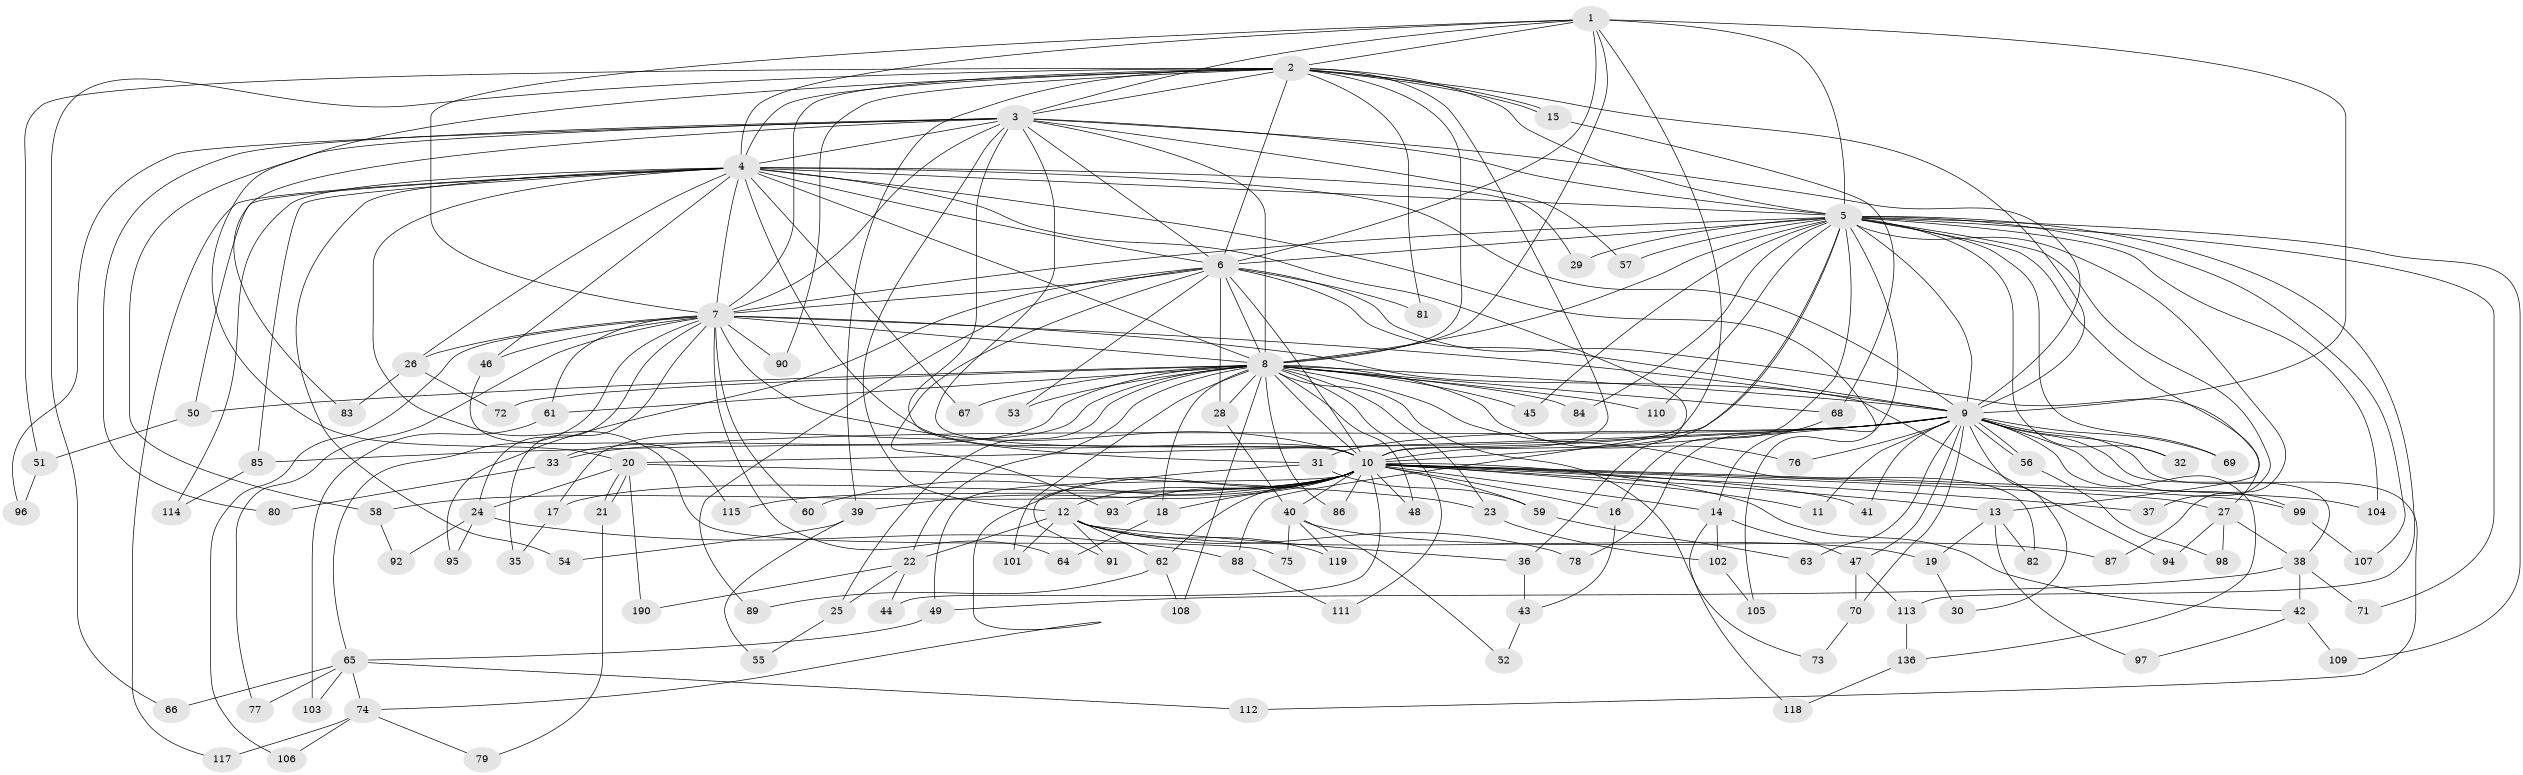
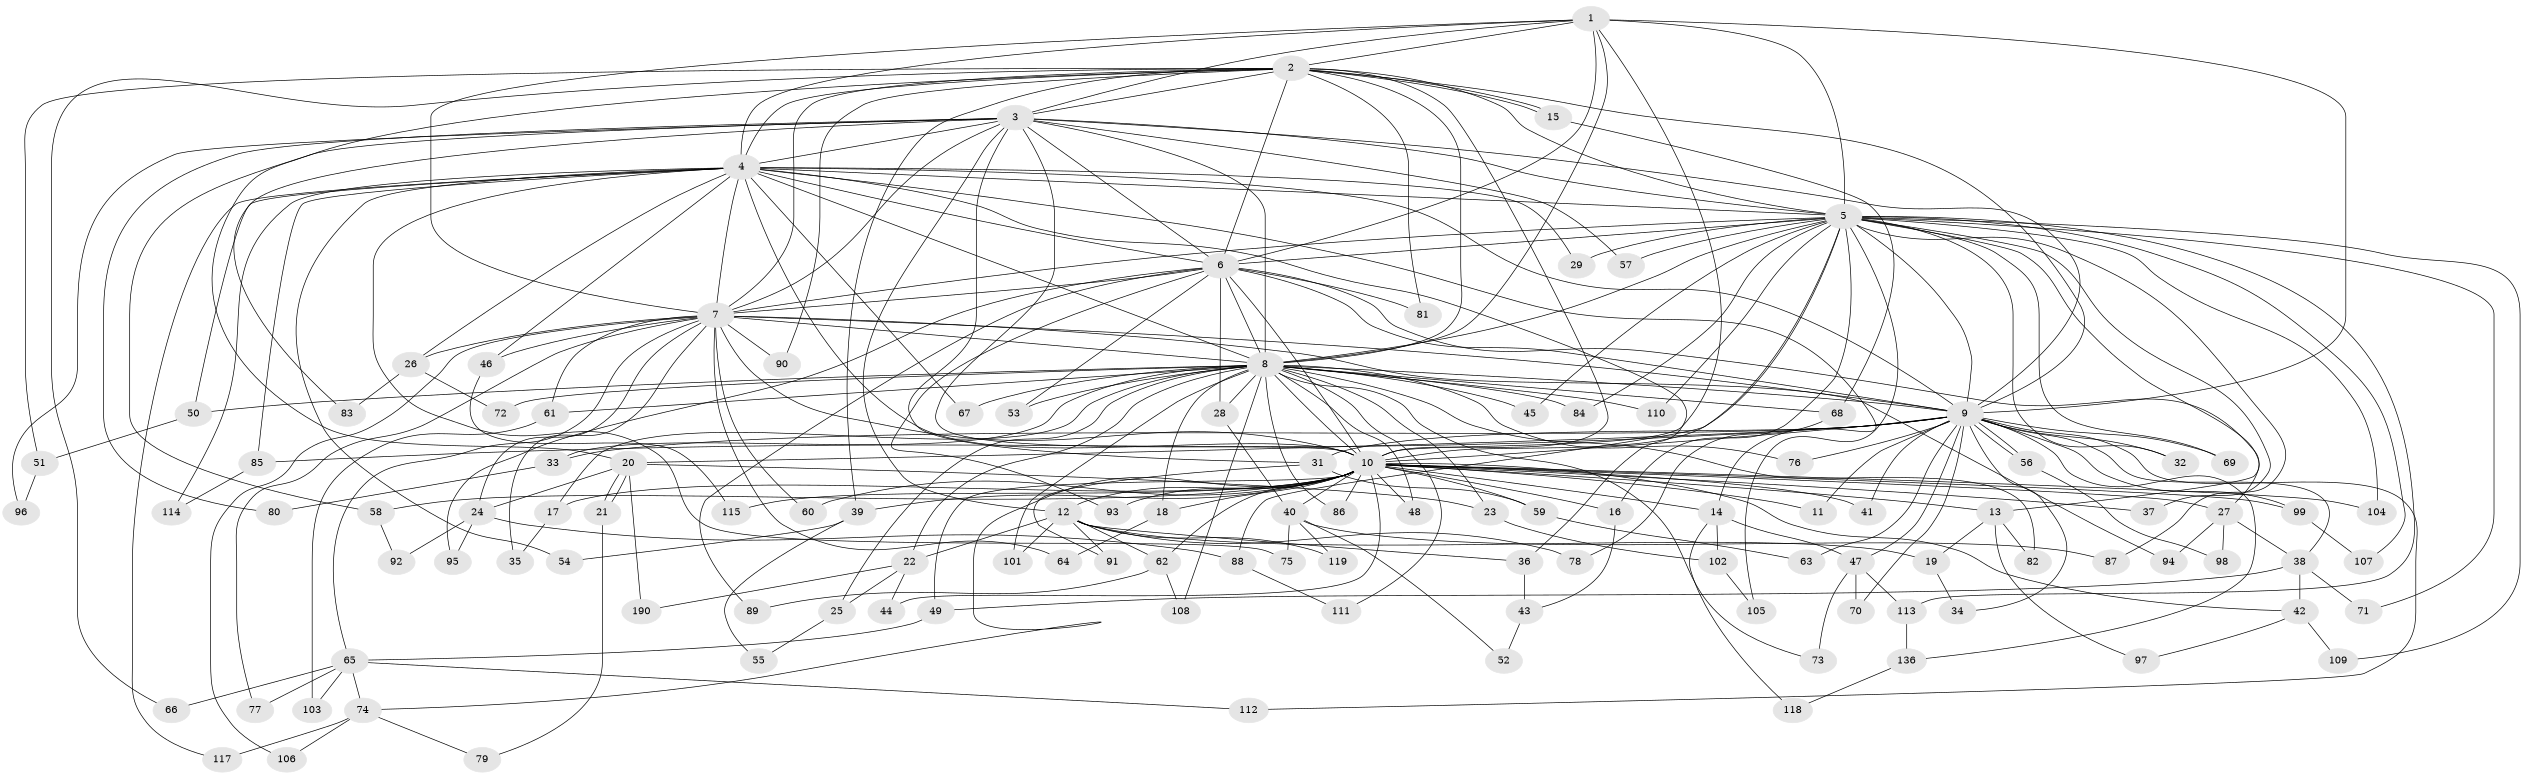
node "30": label "30" -> "34"
edge "70" -- "73": now "47" -- "73"
